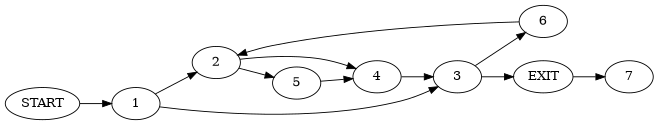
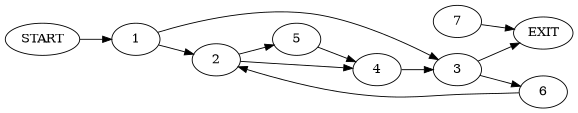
edge "EXIT" -> "7": reversed
